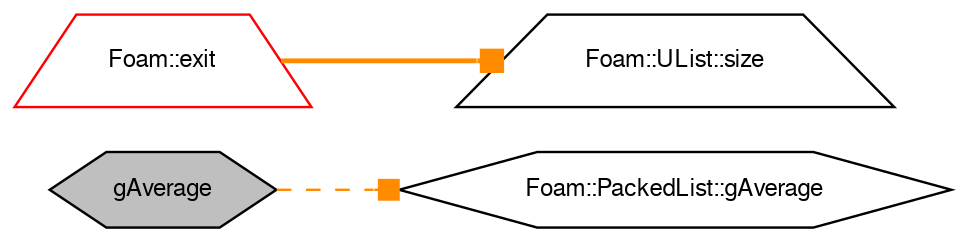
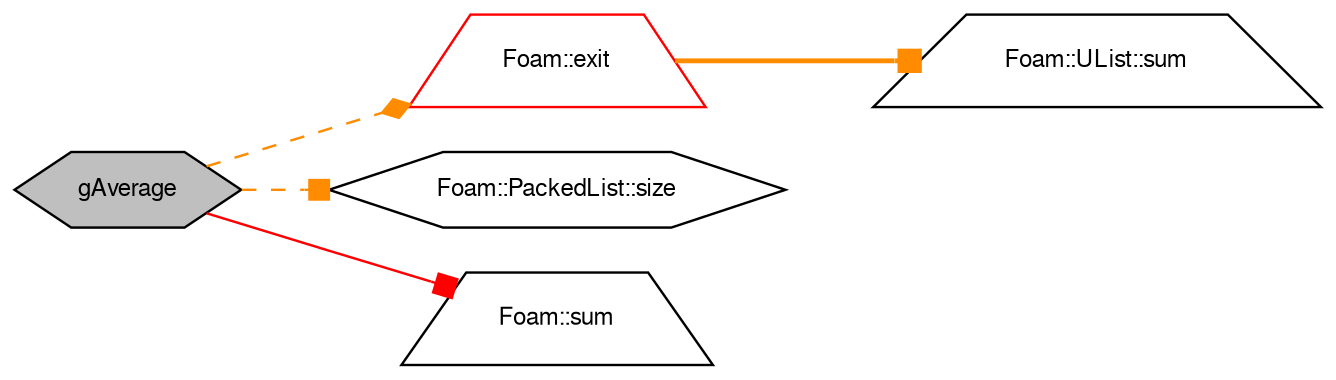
node "Foam::UList::size": label "Foam::UList::size" -> "Foam::UList::sum"
edge "gAverage" -> "Foam::exit": added
node "Foam::PackedList::gAverage": label "Foam::PackedList::gAverage" -> "Foam::PackedList::size"
node "Foam::sum": added
